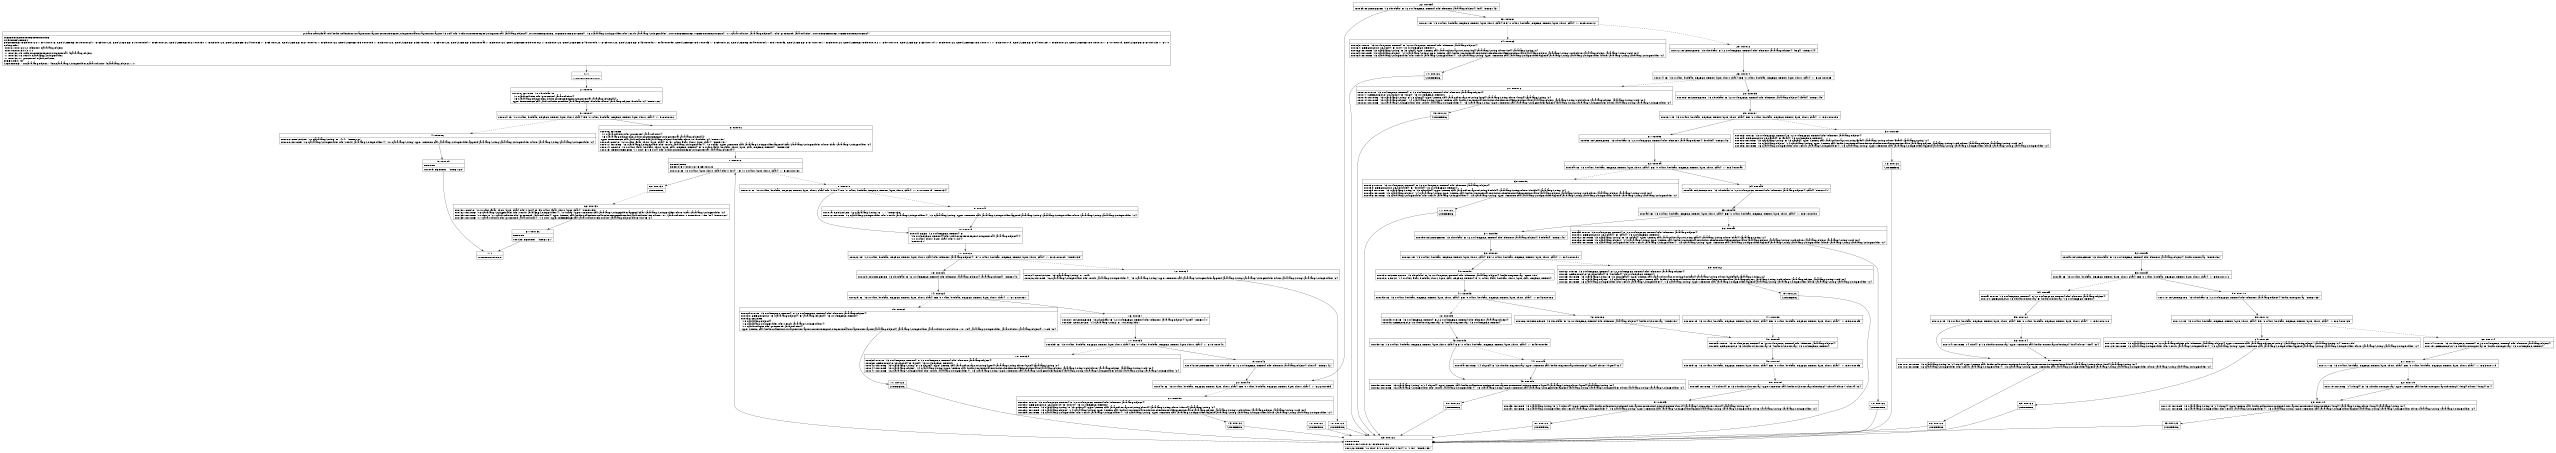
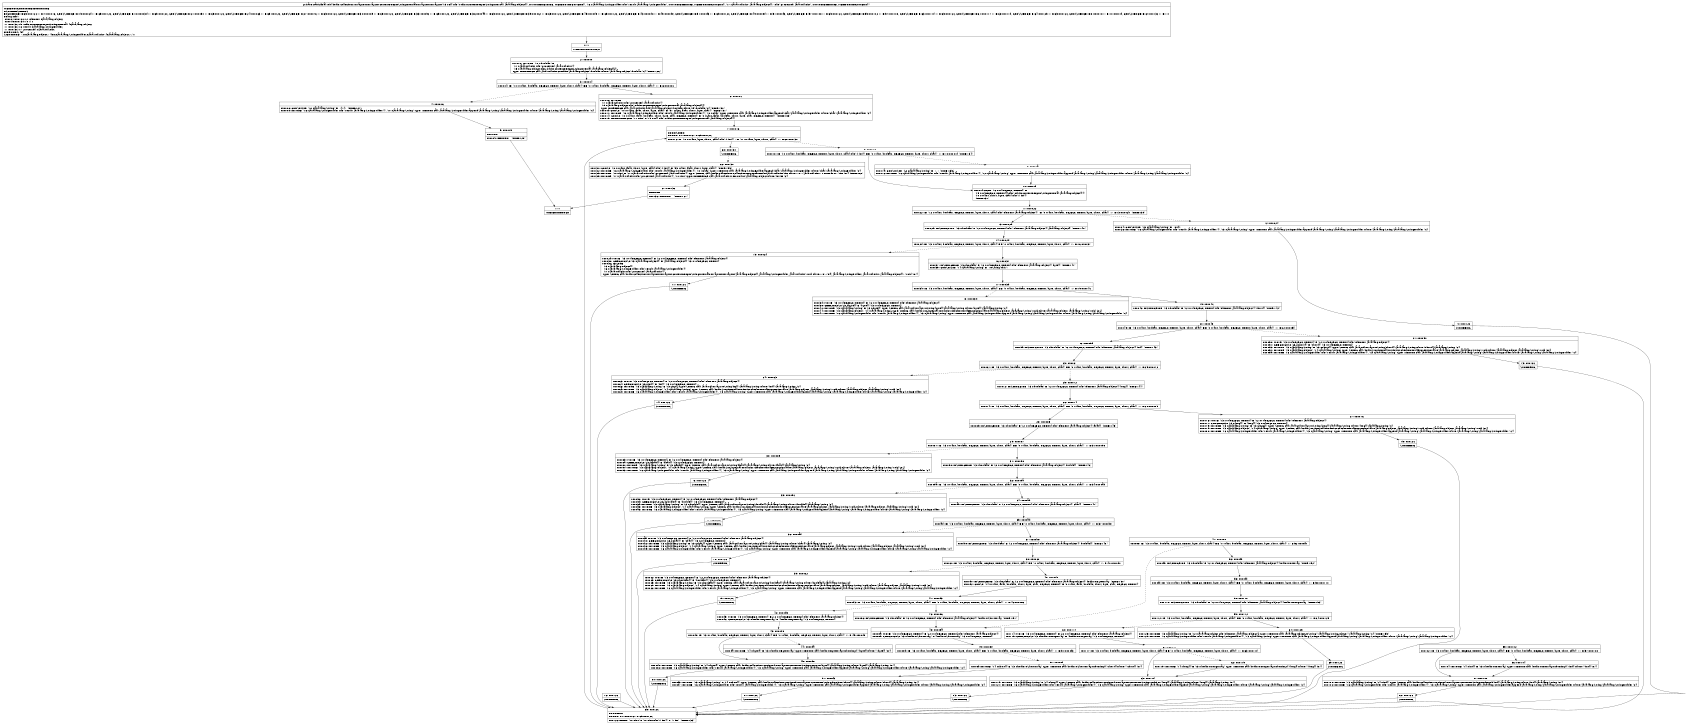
edge "26: 0x0074" -> "27: 0x0076": style dashed -> solid
edge "22: 0x005f" -> "20: 0x004e": reversed
node "54: 0x00ff": removed
edge "47: 0x00e8" -> "52: 0x00fb": added
